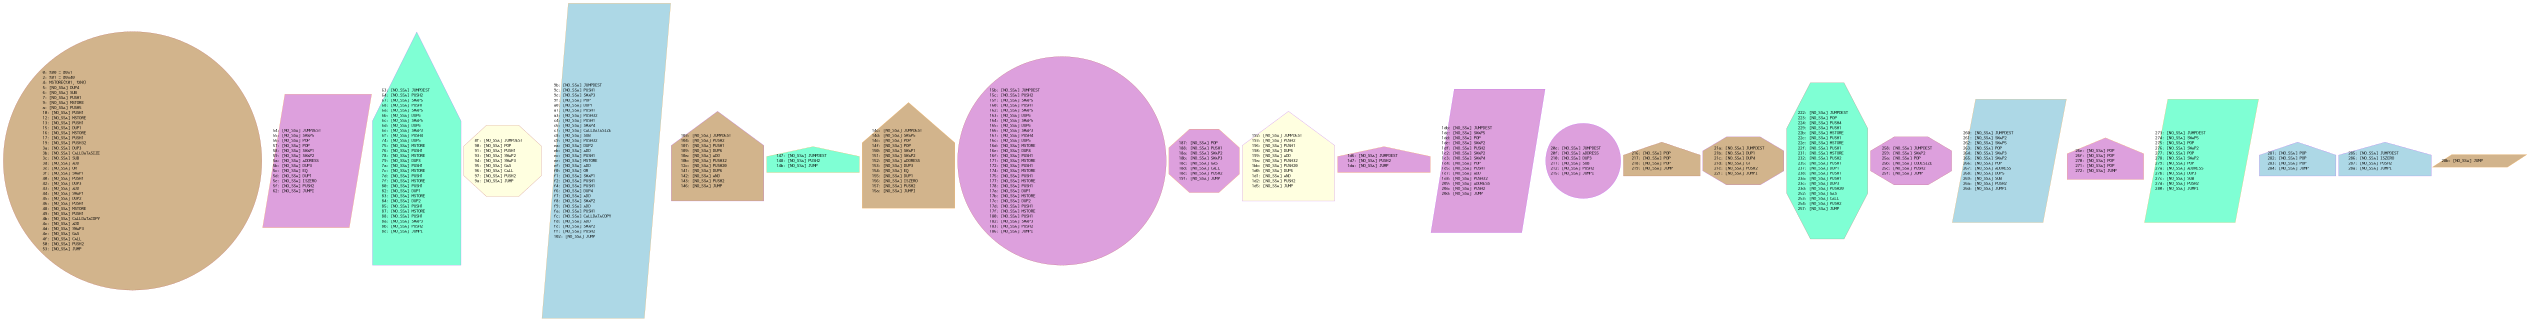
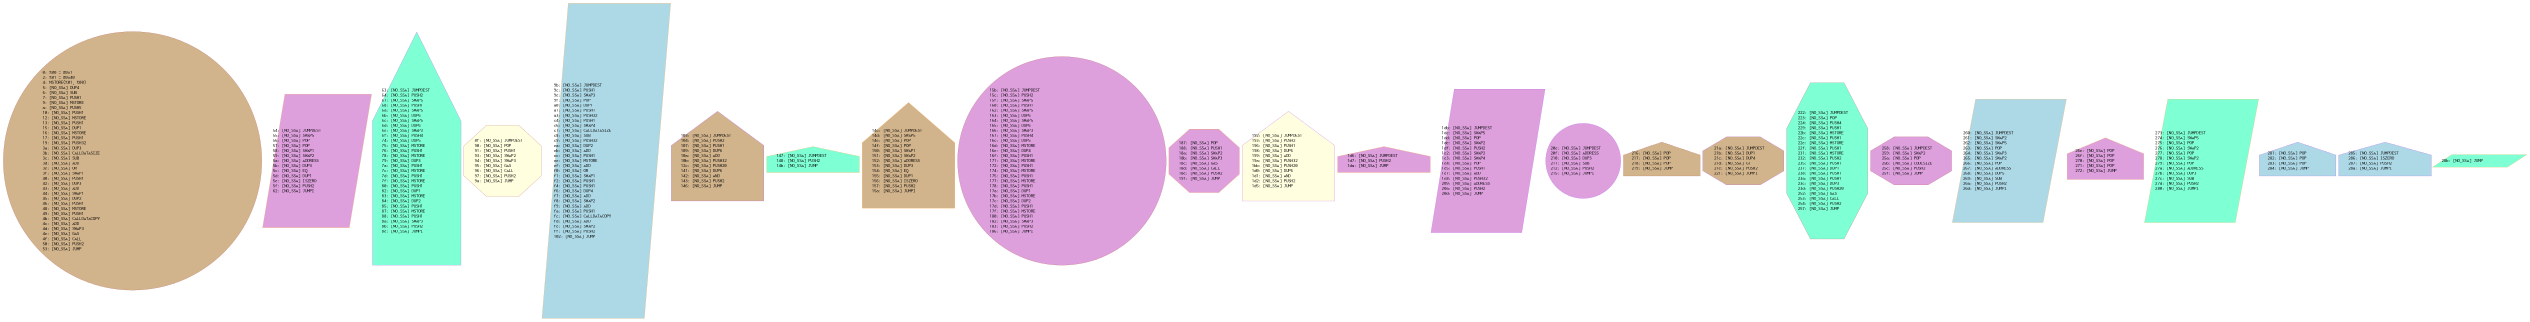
node "28b: [NO_SSA] JUMP": fillcolor tan -> aquamarine
